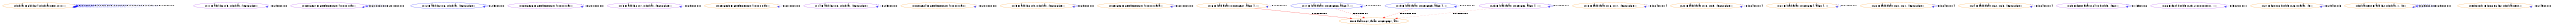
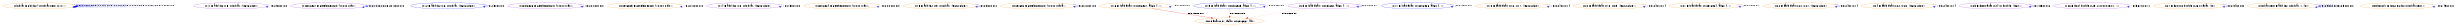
node "%13 = add i32 %7, %indvar, !legup.pipe...": removed
edge "%17 = load float* %scevgep6, align 4, ..." -> "store float %27, float* %scevgep7, ali...": removed, label "D:0.00ns L:1"
